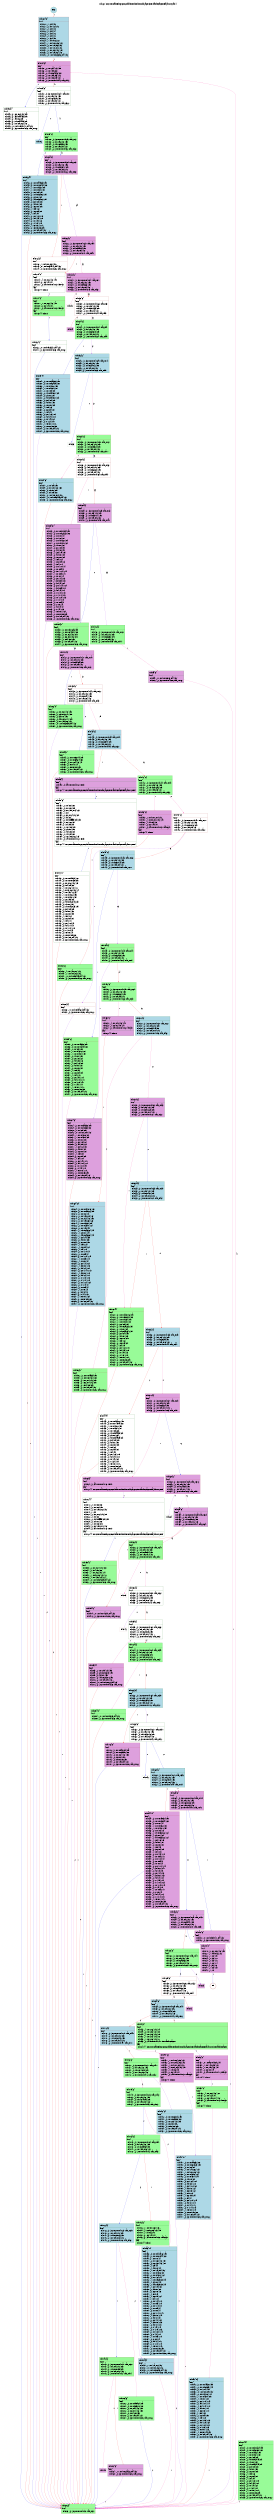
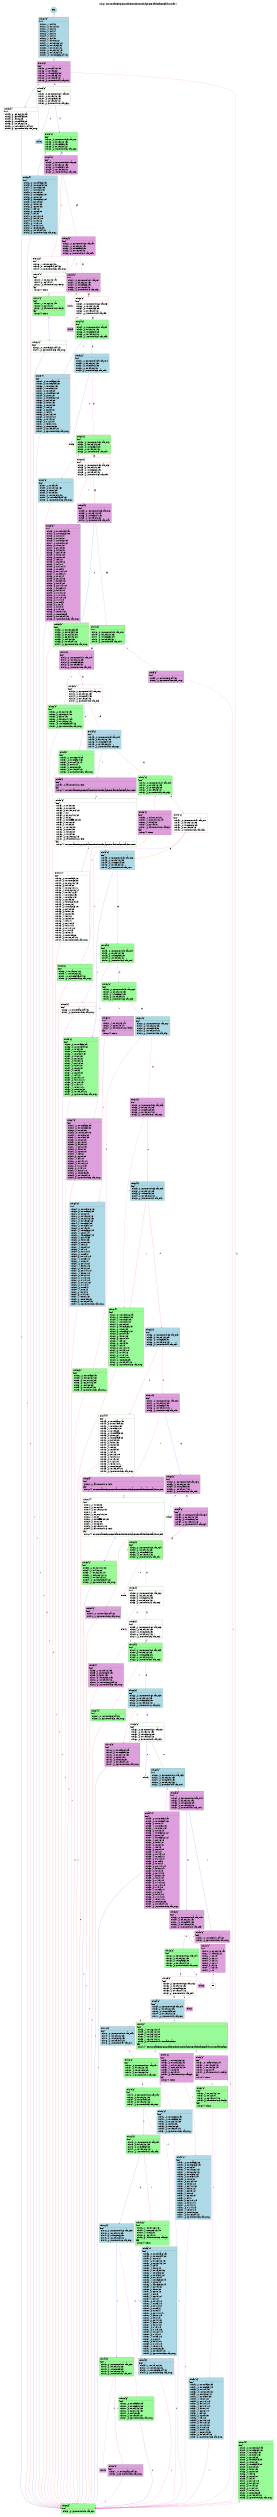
edge "0x401a2b [30]" -> "0x401422 [28]": now "0x401406 [28]" -> "0x401422 [28]"
